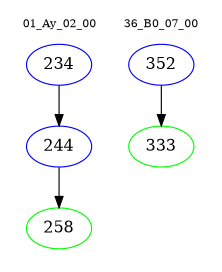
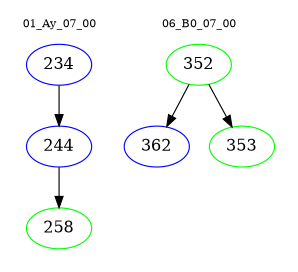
cluster "01_Ay_02_00": label "01_Ay_02_00" -> "01_Ay_07_00"
cluster "36_B0_07_00": label "36_B0_07_00" -> "06_B0_07_00"
node "352": color blue -> green
node "362": added
node "333": label "333" -> "353"
